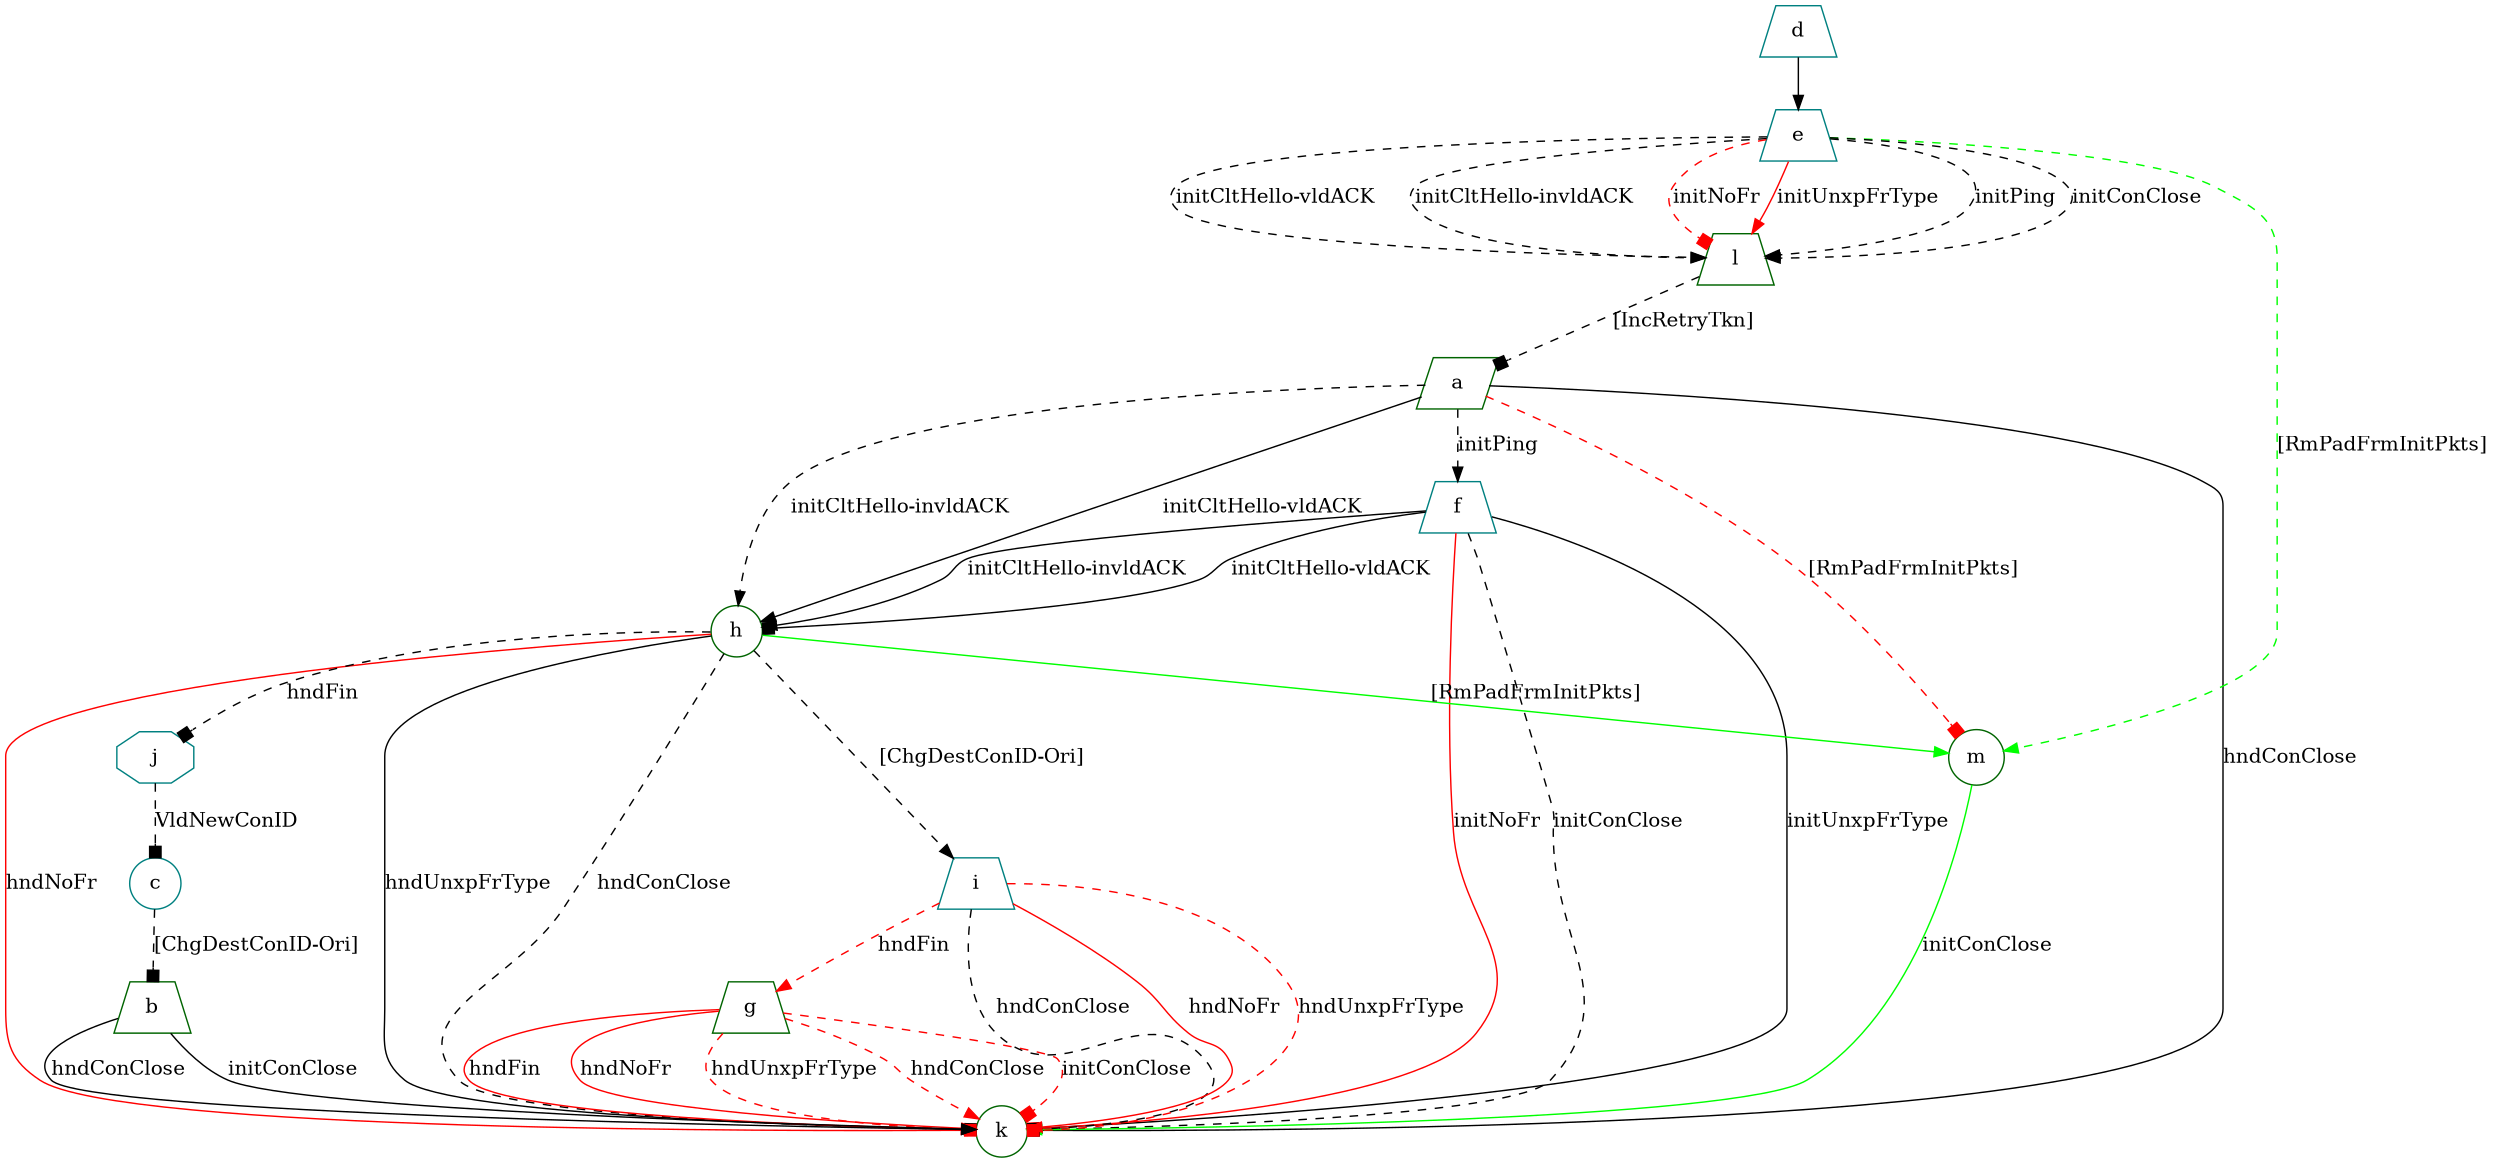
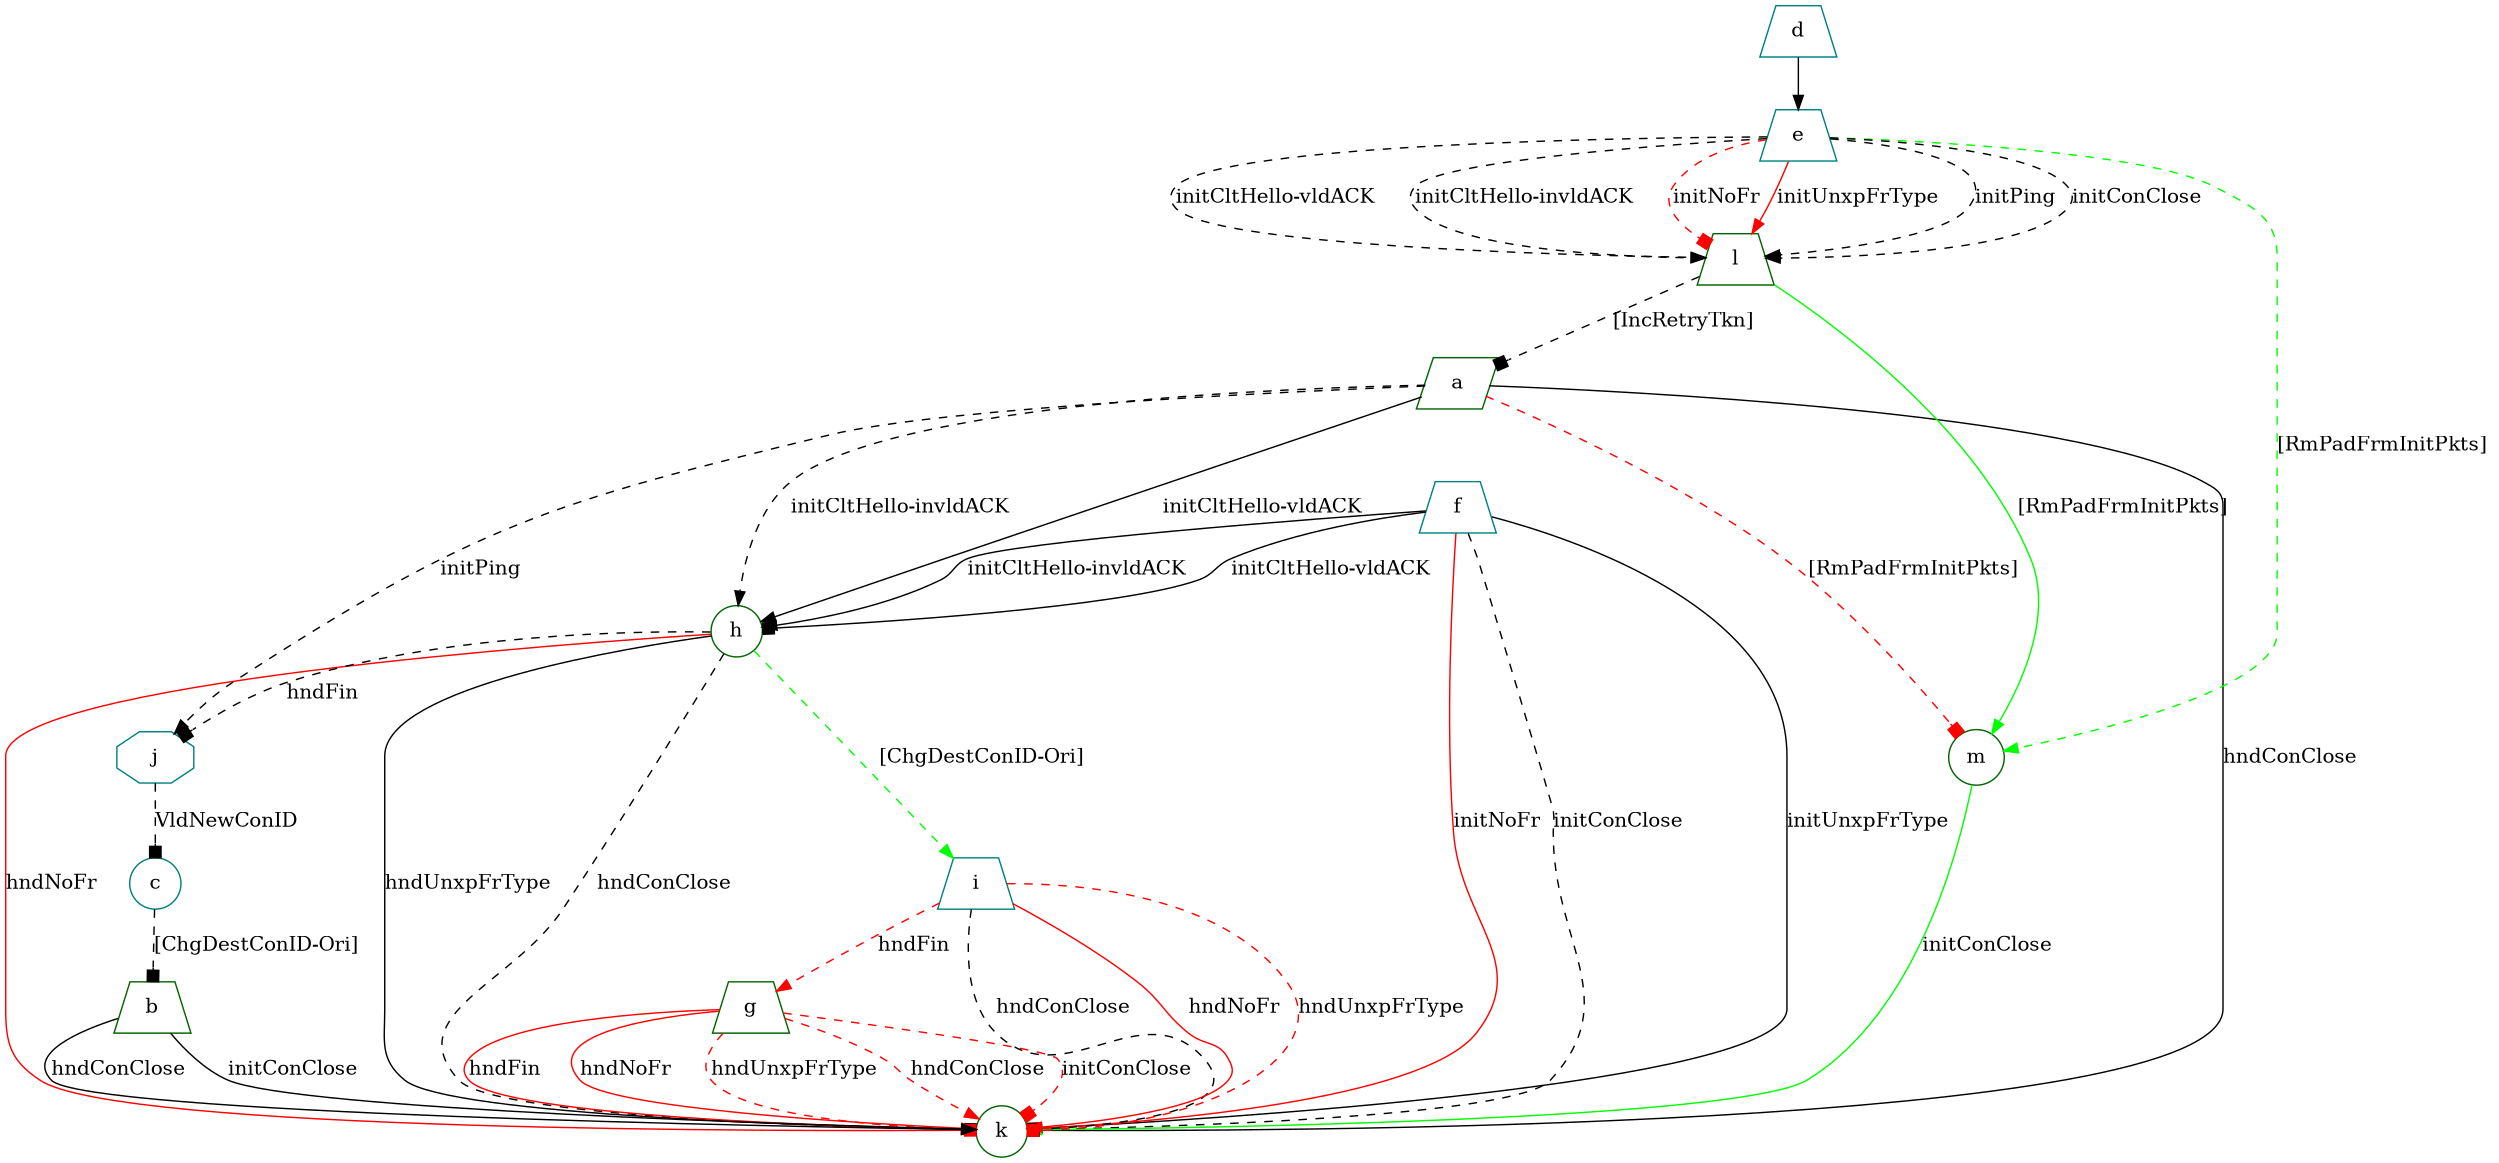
edge "a" -> "f": now "a" -> "j"
edge "h" -> "m": now "l" -> "m"
edge "h" -> "i": color black -> green
